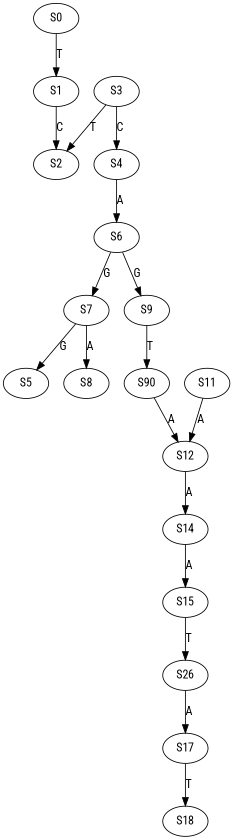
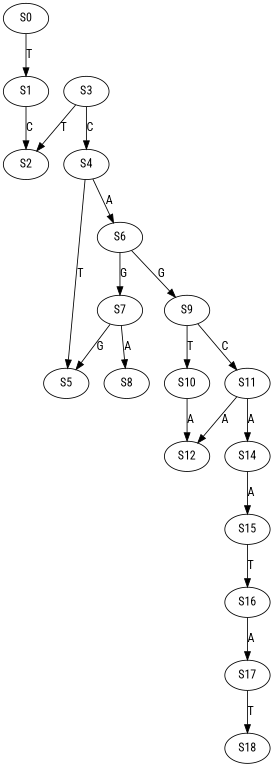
edge "S4" -> "S5": added, label "T"
edge "S9" -> "S11": added, label "C"
node "S90": label "S90" -> "S10"
edge "S12" -> "S14": now "S11" -> "S14"
node "S26": label "S26" -> "S16"
